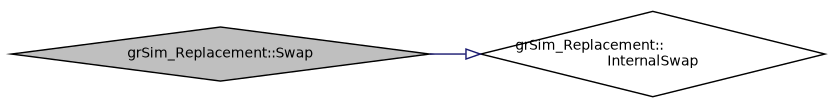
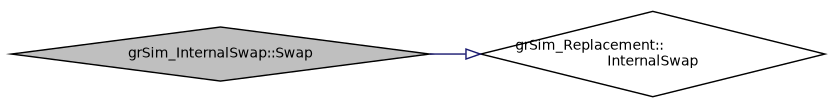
node "grSim_Replacement::Swap": label "grSim_Replacement::Swap" -> "grSim_InternalSwap::Swap"
